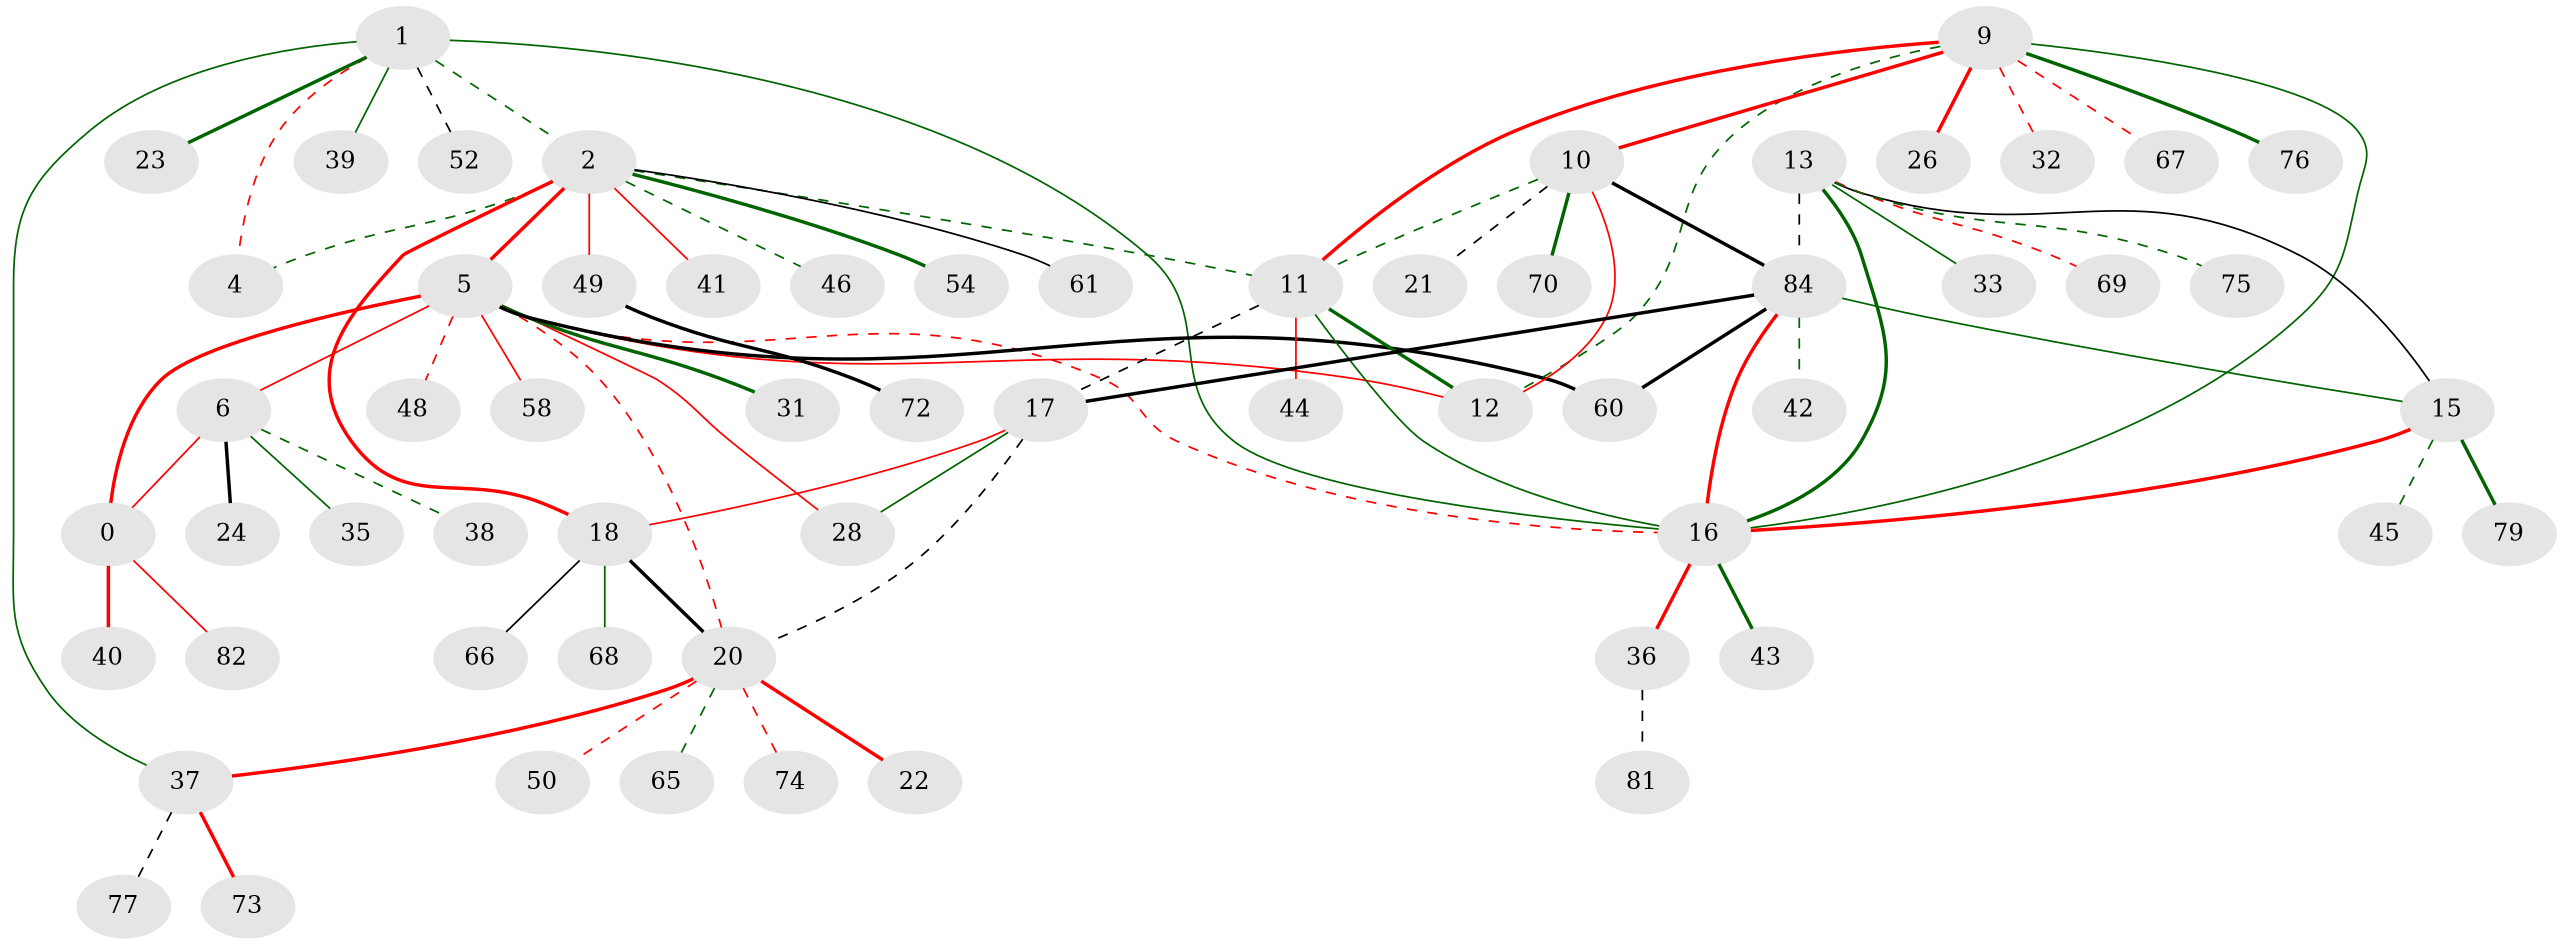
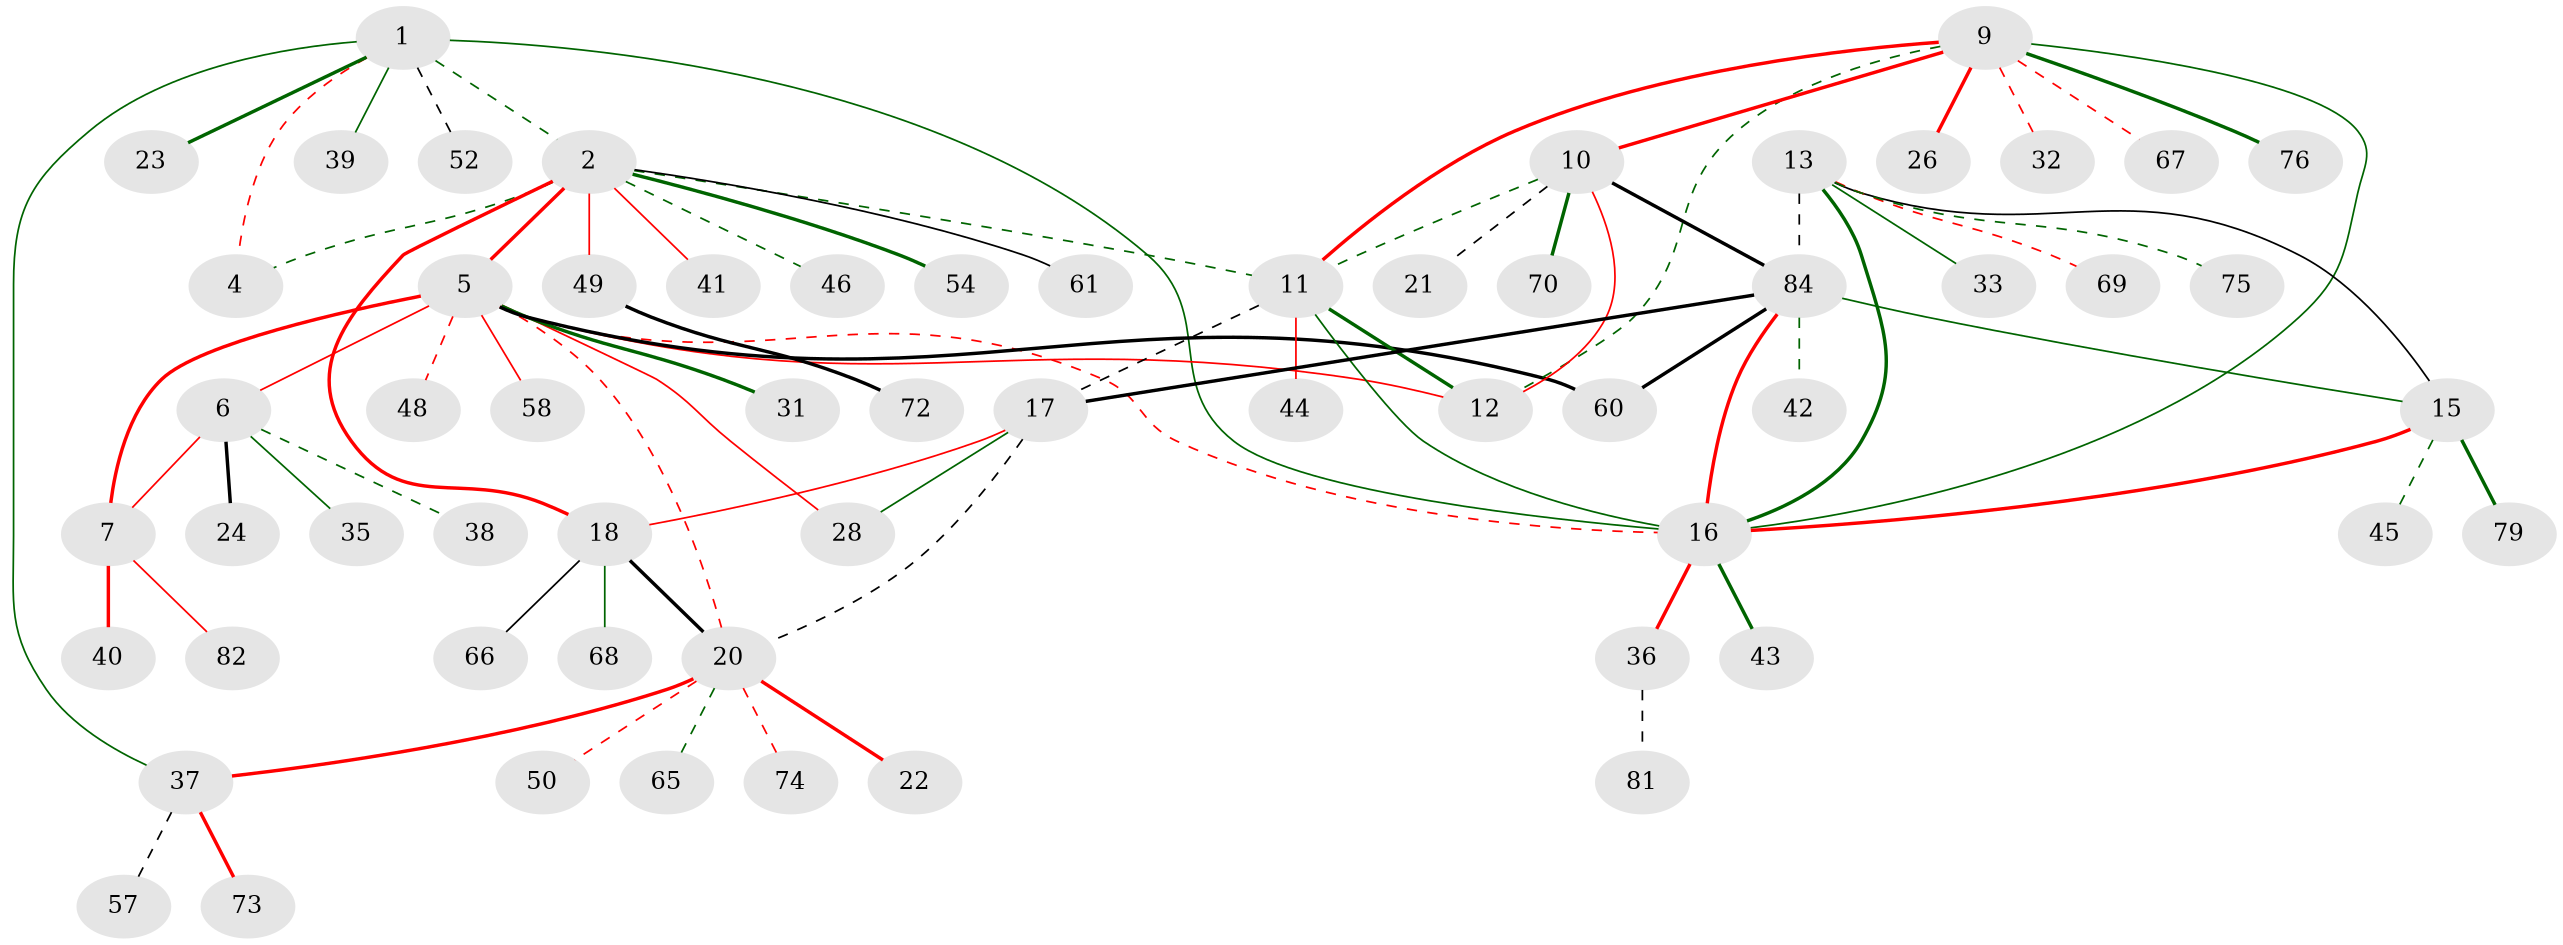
node "0": label "0" -> "7"
node "77": label "77" -> "57"
